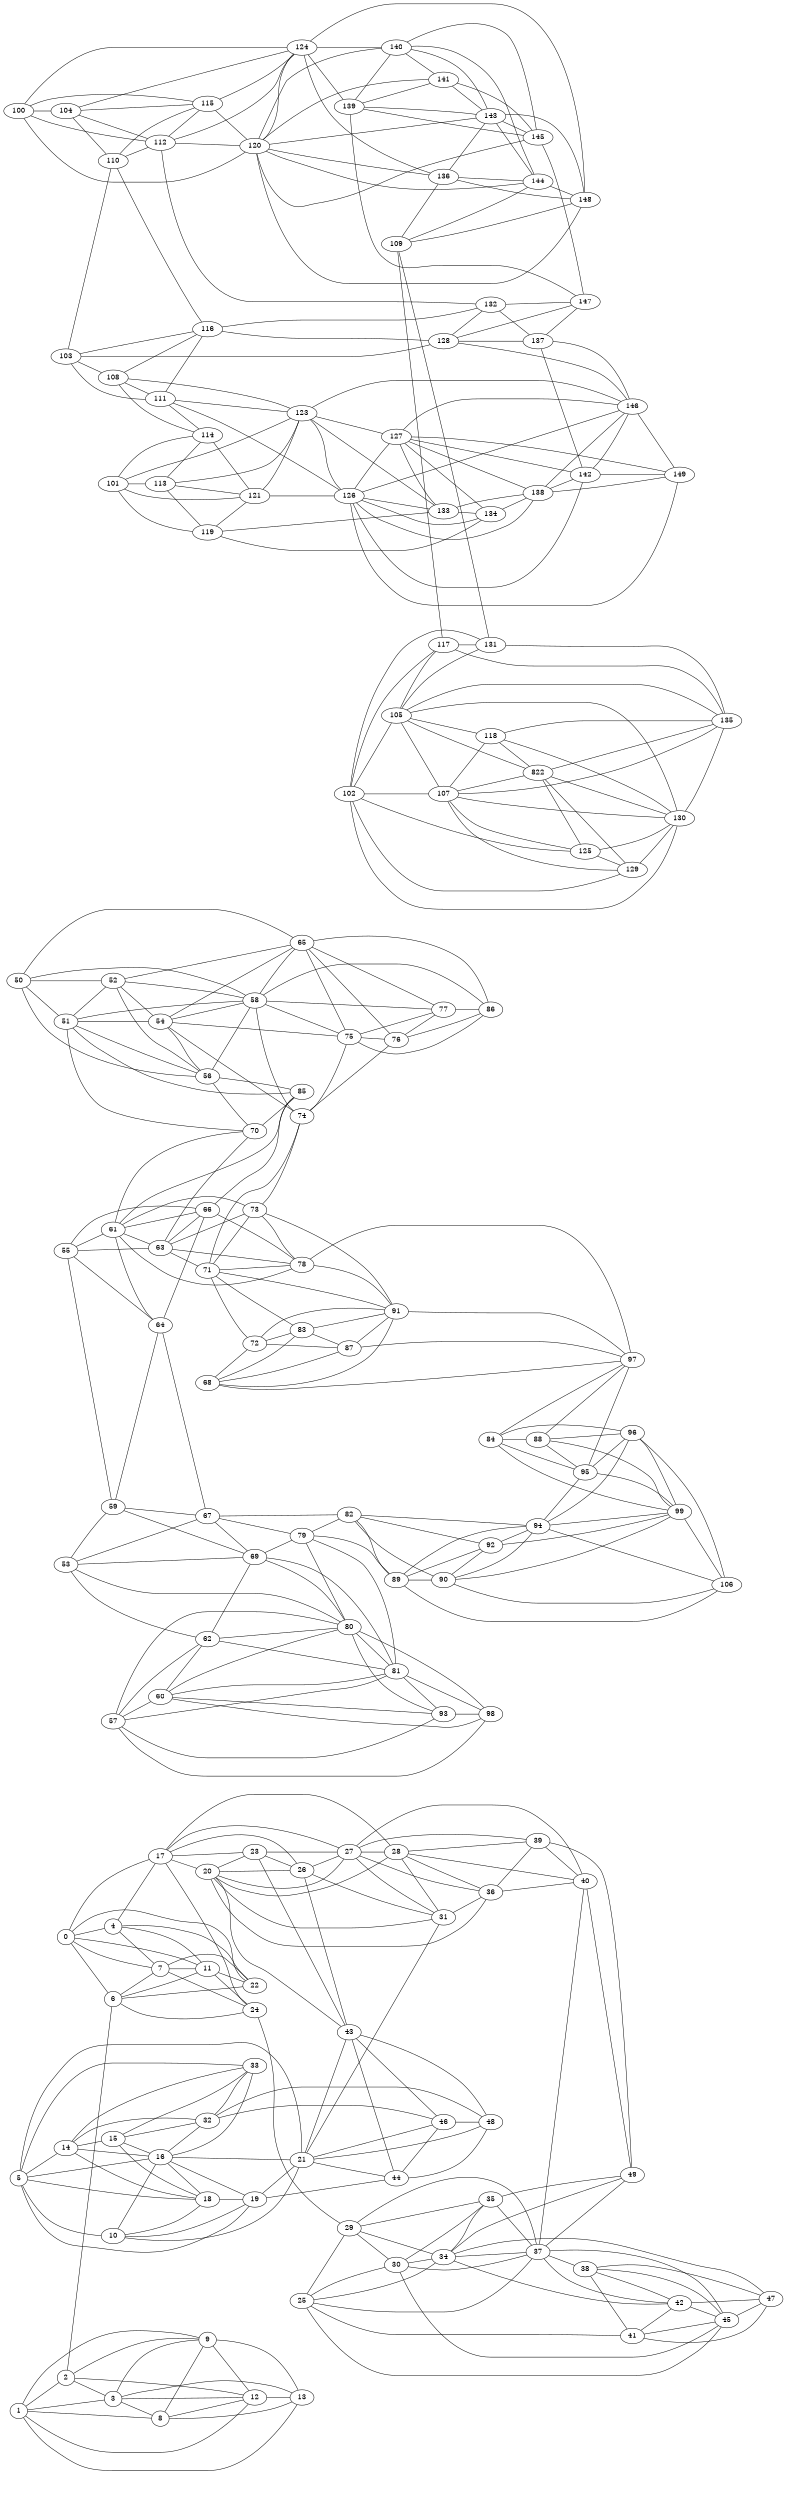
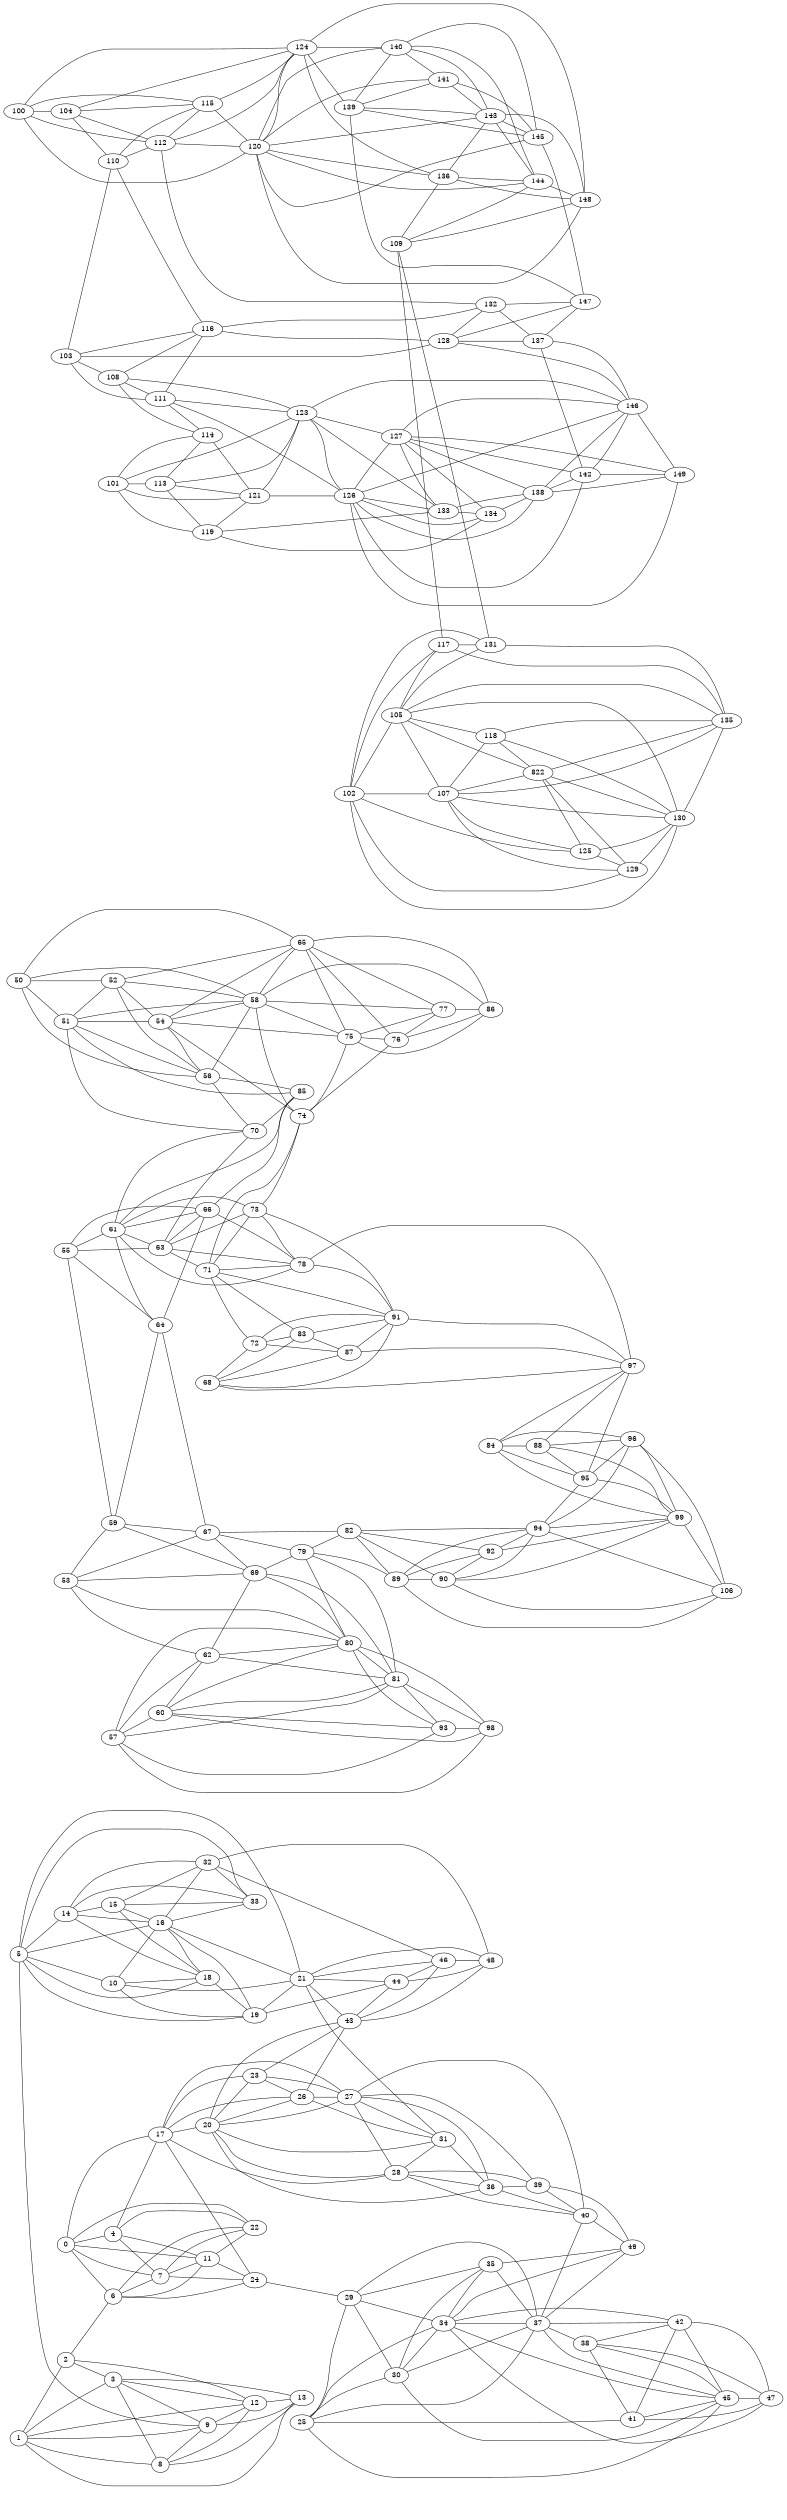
edge "9" -- "2": now "9" -- "5"
edge "34" -- "45": added
